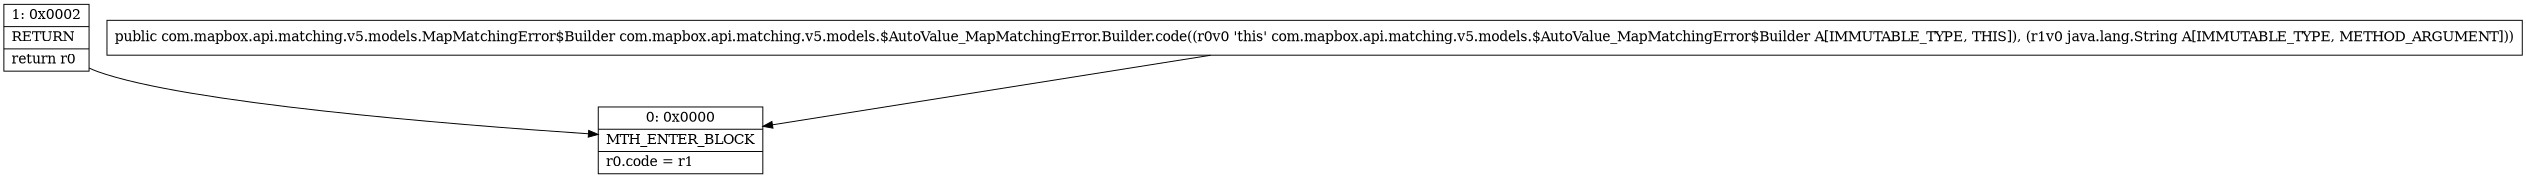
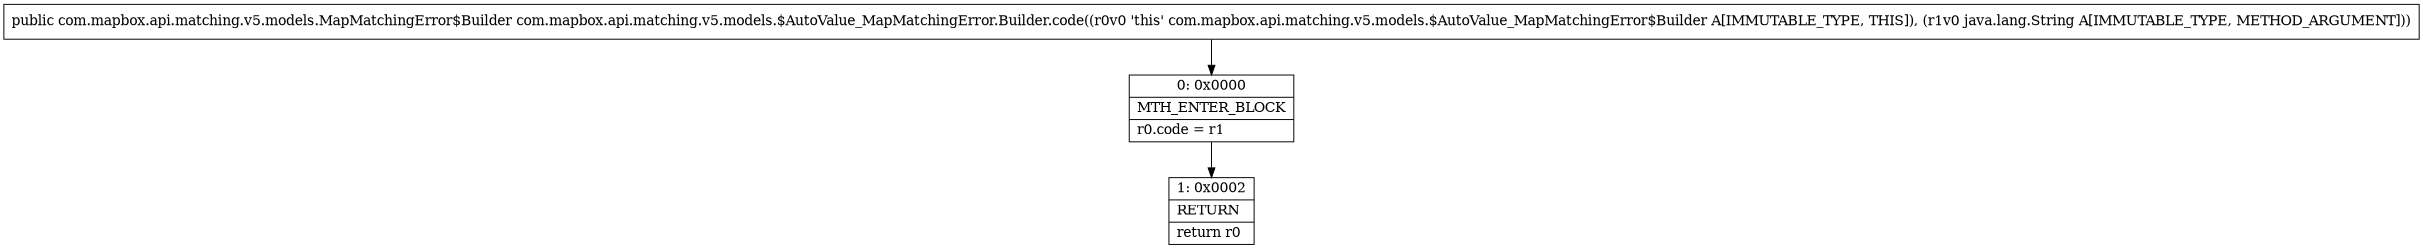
edge "1: 0x0002" -> "0: 0x0000": reversed
